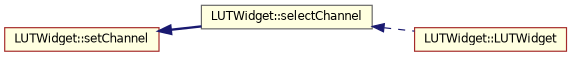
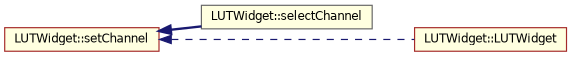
edge "LUTWidget::LUTWidget" -> "LUTWidget::selectChannel": now "LUTWidget::LUTWidget" -> "LUTWidget::setChannel"
